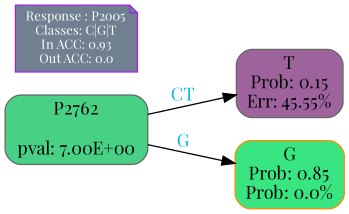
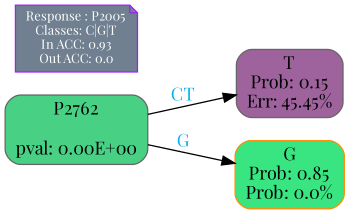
node "T Prob: 0.15 Err: 45.55%": label "T Prob: 0.15 Err: 45.55%" -> "T Prob: 0.15 Err: 45.45%"
node "P2762 pval: 7.00E+00": label "P2762 pval: 7.00E+00" -> "P2762 pval: 0.00E+00"
